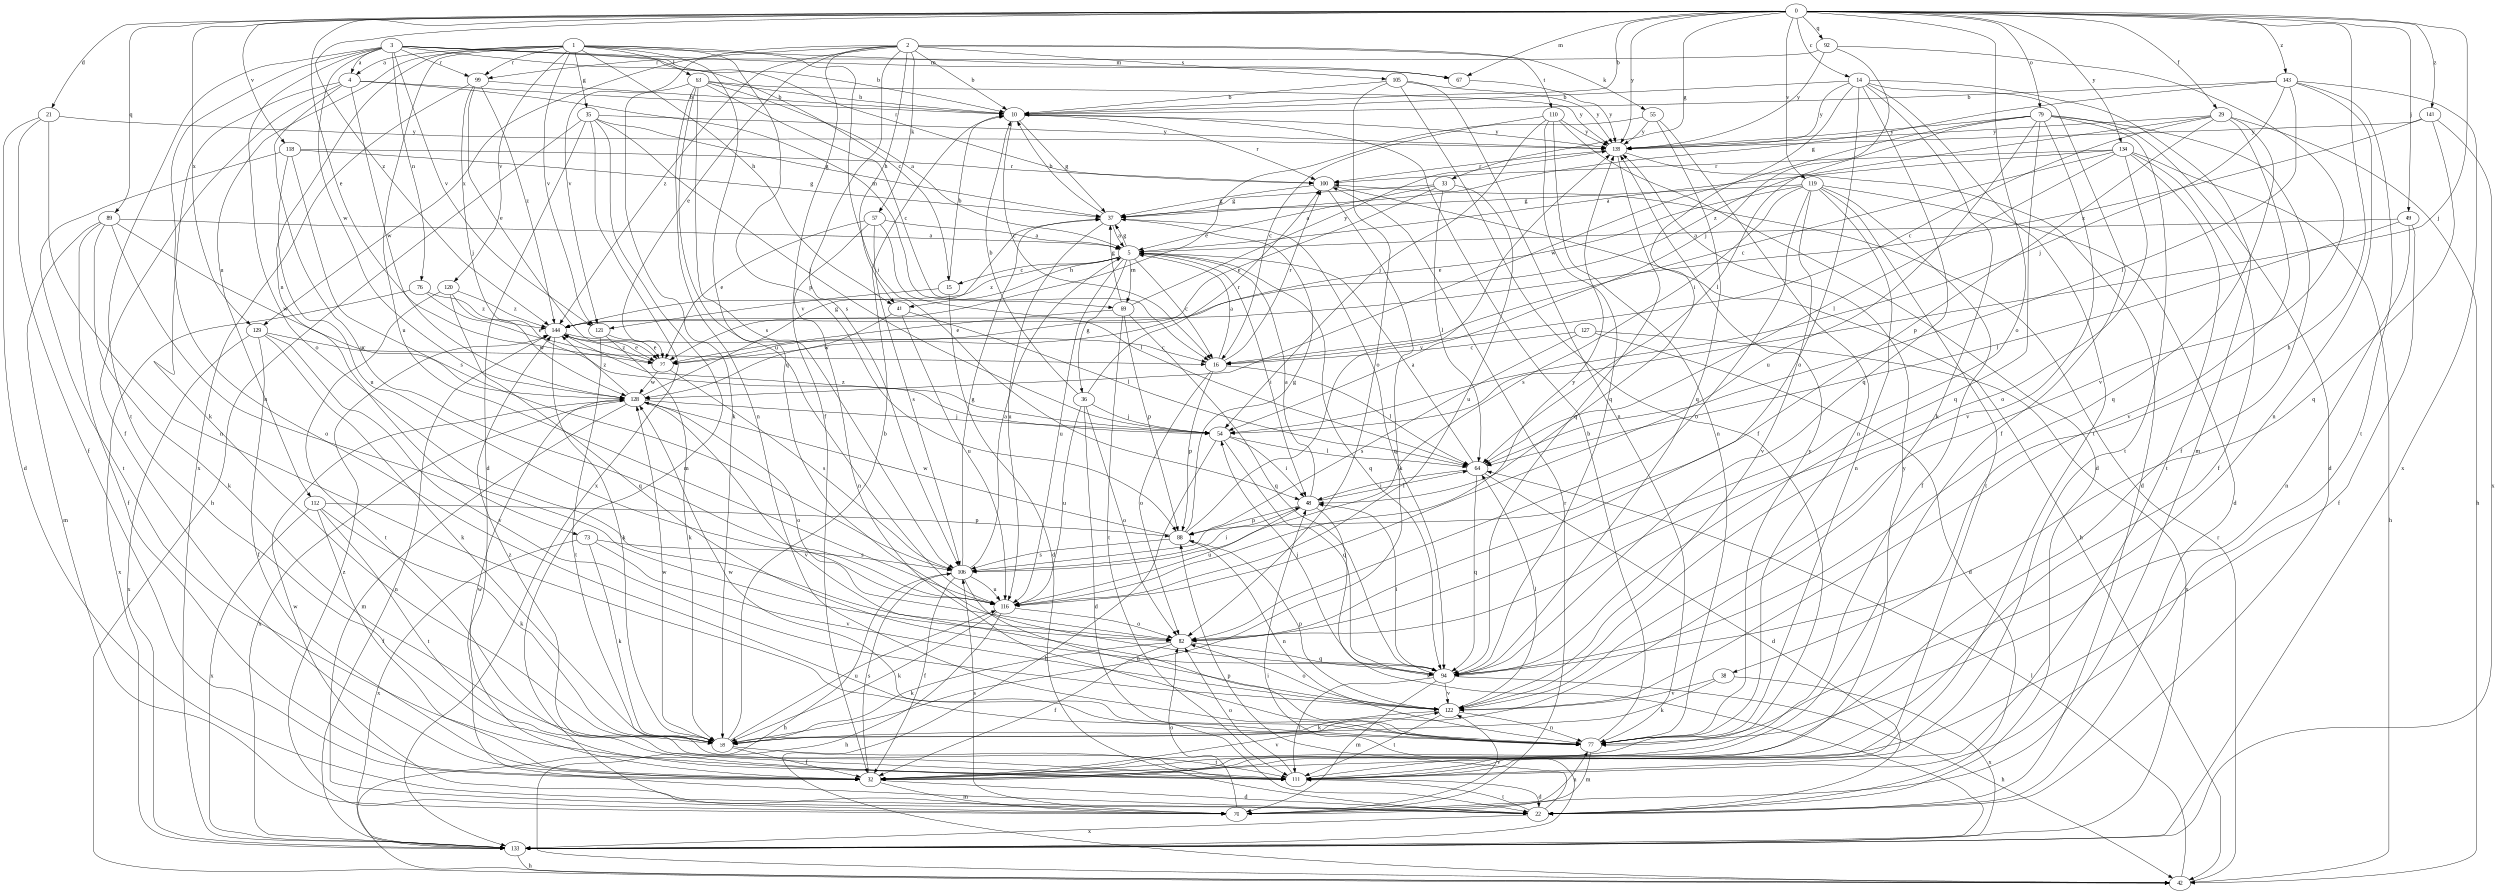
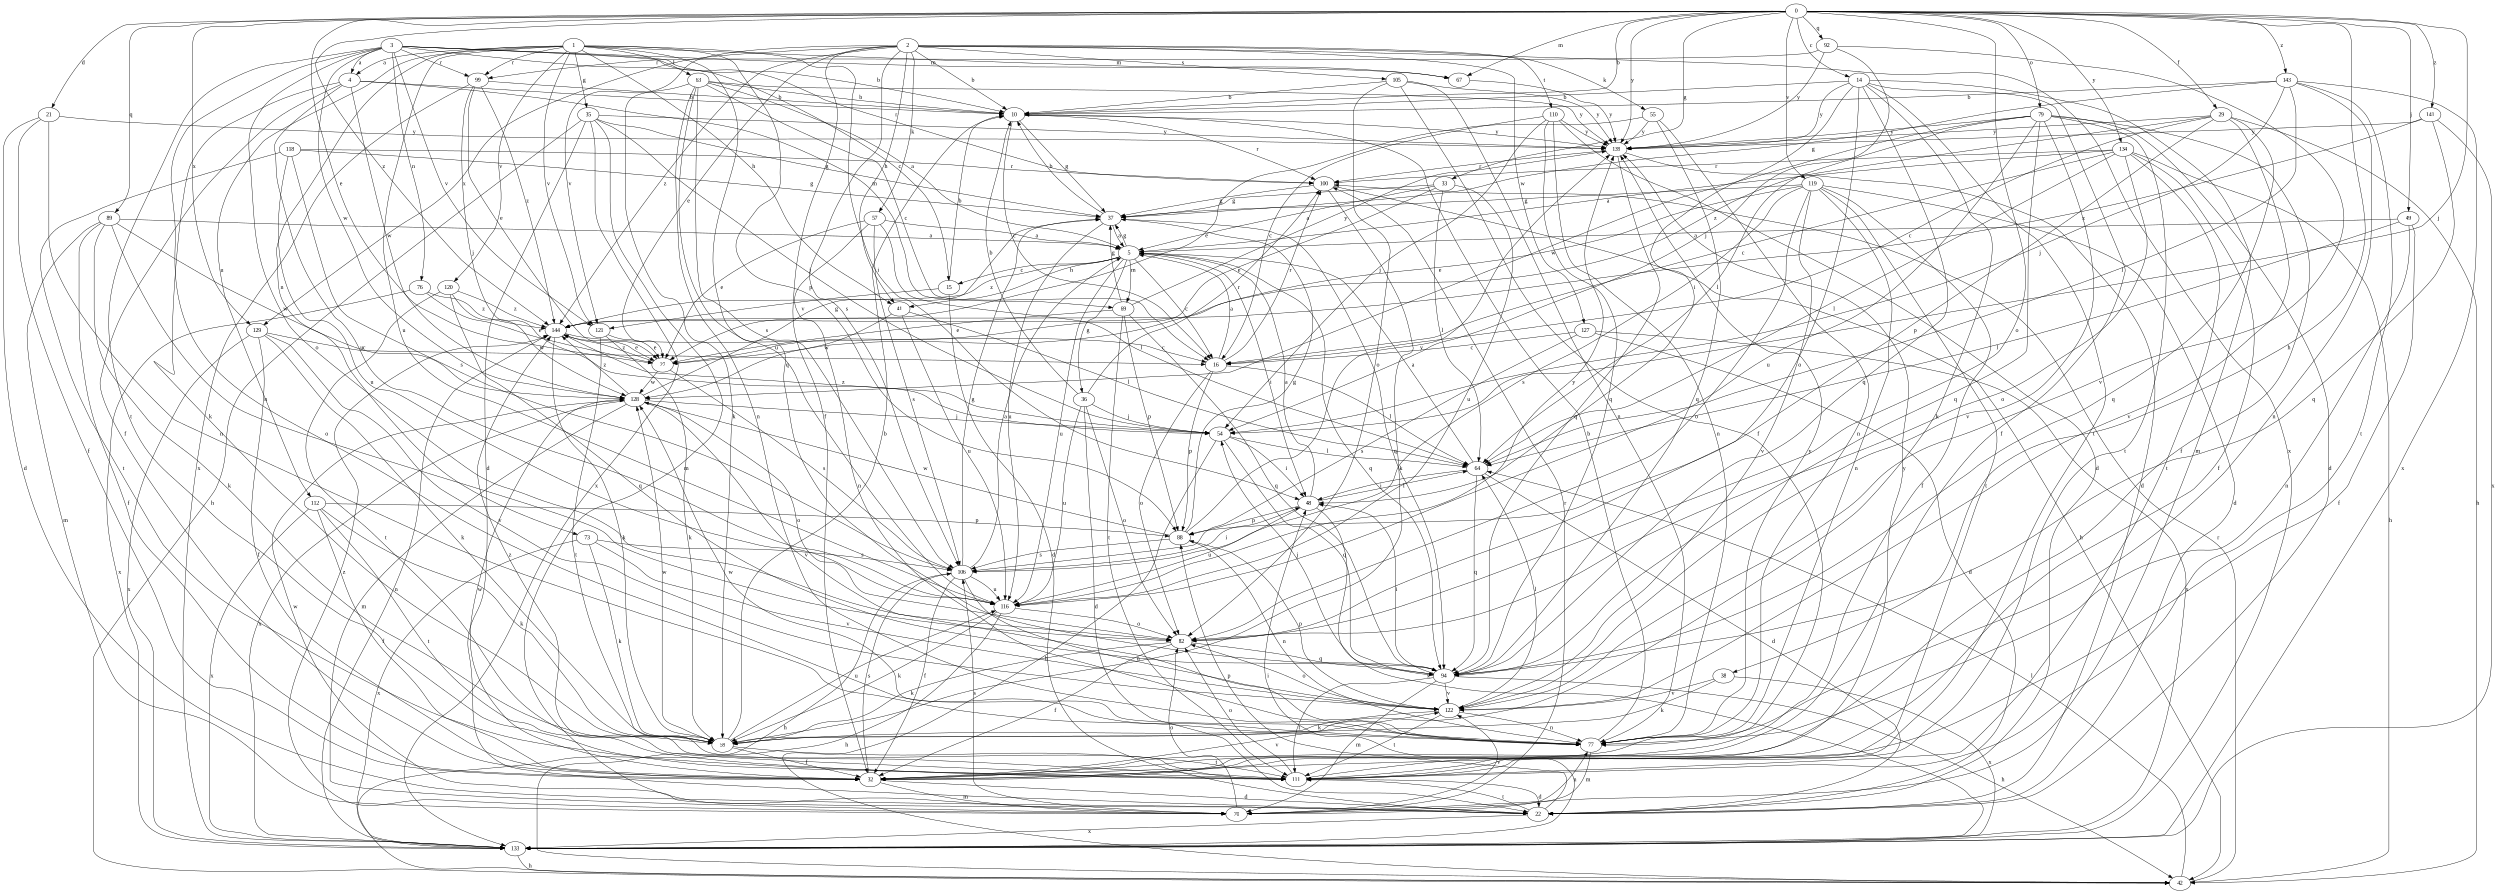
edge "0" -> "118": removed, label "v"
edge "2" -> "127": added, label "w"
edge "2" -> "133": added, label "x"
